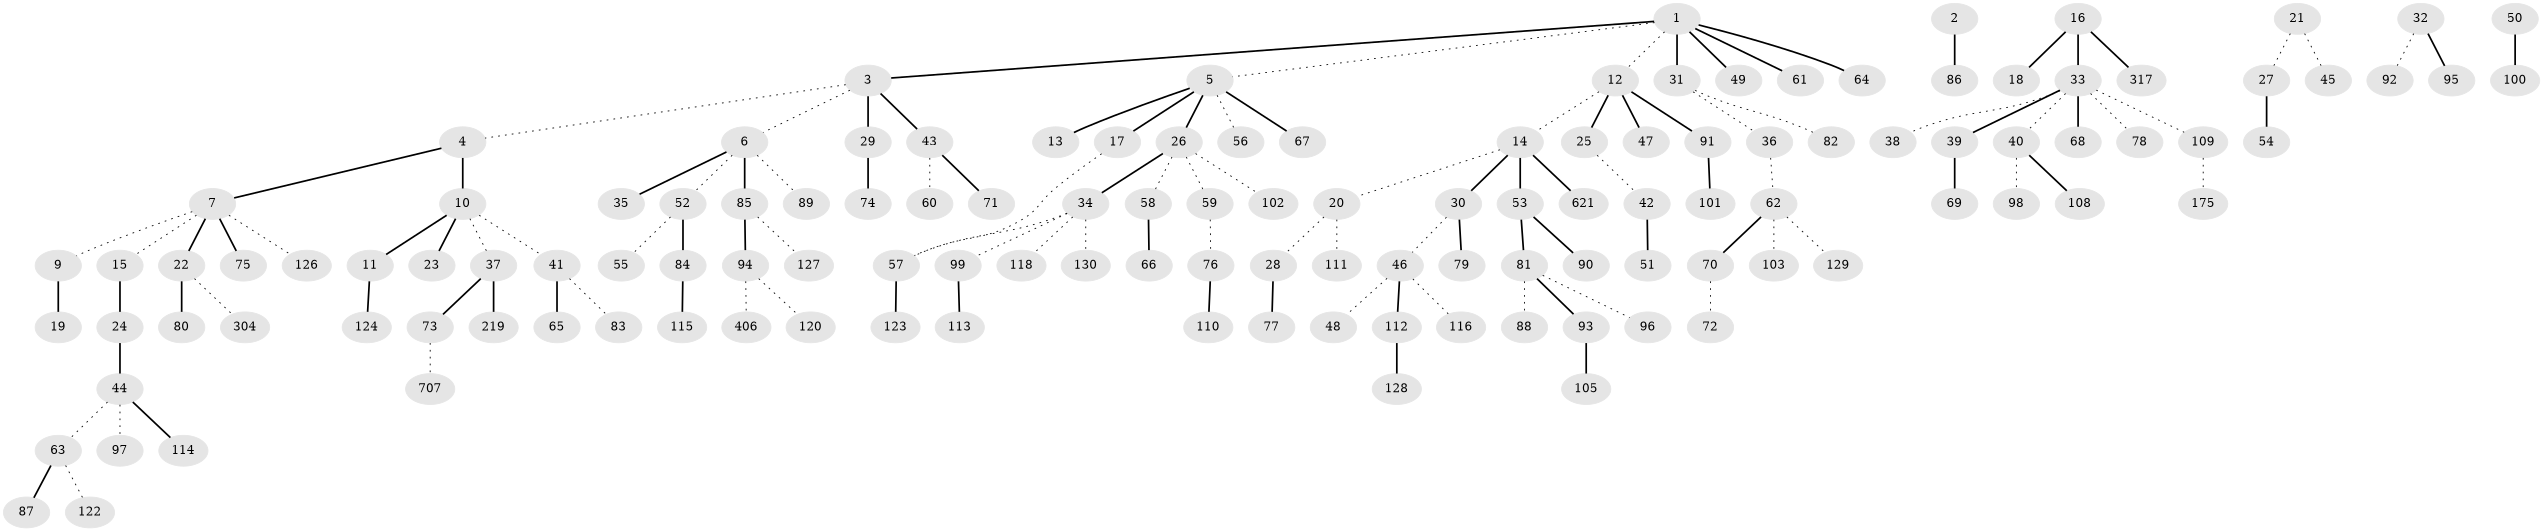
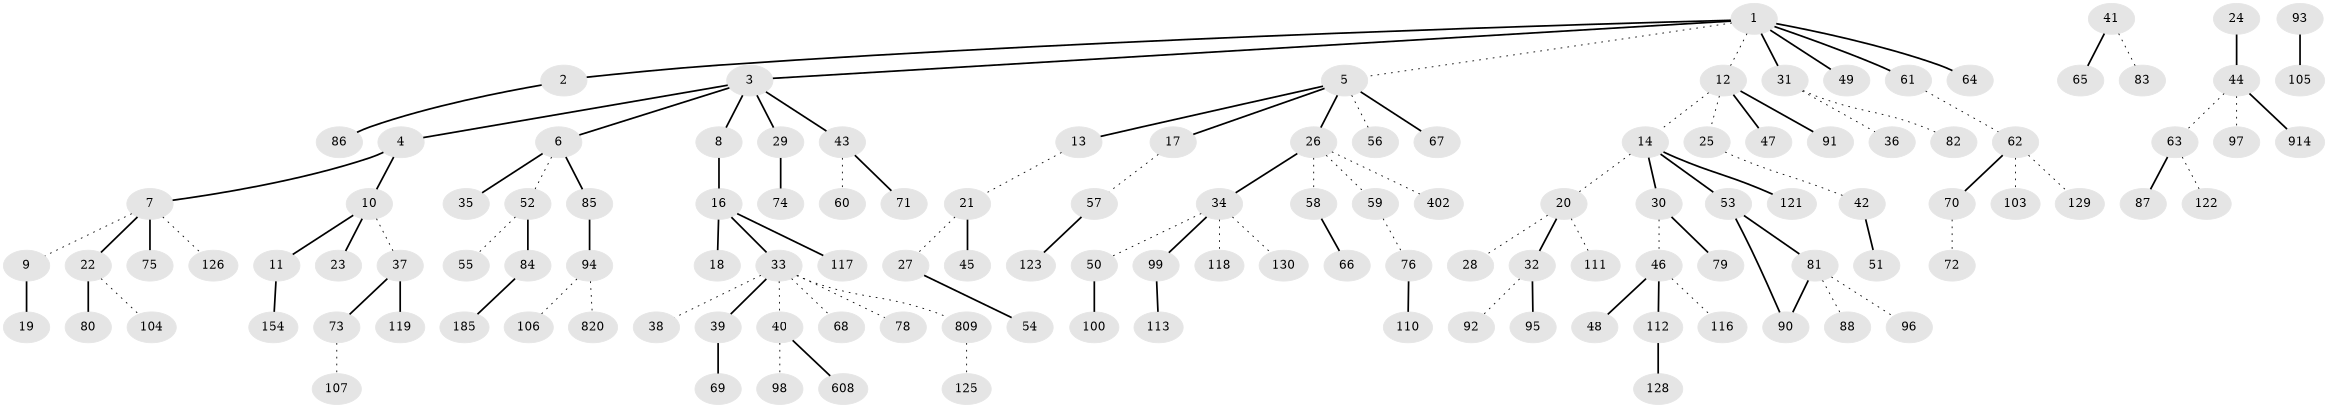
edge "1" -- "2": added
edge "21" -- "45": style dotted -> bold
node "317": label "317" -> "117"
edge "3" -- "4": style dotted -> bold
edge "3" -- "6": style dotted -> bold
edge "12" -- "25": style bold -> dotted
edge "33" -- "68": style bold -> dotted
node "8": added
node "109": label "109" -> "809"
edge "13" -- "21": added
edge "36" -- "62": now "61" -- "62"
node "89": removed
node "102": label "102" -> "402"
node "621": label "621" -> "121"
node "101": removed
node "108": label "108" -> "608"
node "175": label "175" -> "125"
edge "34" -- "57": now "34" -- "50"
edge "10" -- "41": removed
edge "34" -- "99": style dotted -> bold
edge "20" -- "32": added
node "15": removed
node "127": removed
edge "81" -- "93": now "81" -- "90"
edge "46" -- "48": style dotted -> bold
node "304": label "304" -> "104"
node "124": label "124" -> "154"
node "219": label "219" -> "119"
node "115": label "115" -> "185"
node "406": label "406" -> "106"
node "120": label "120" -> "820"
node "77": removed
node "707": label "707" -> "107"
node "114": label "114" -> "914"
